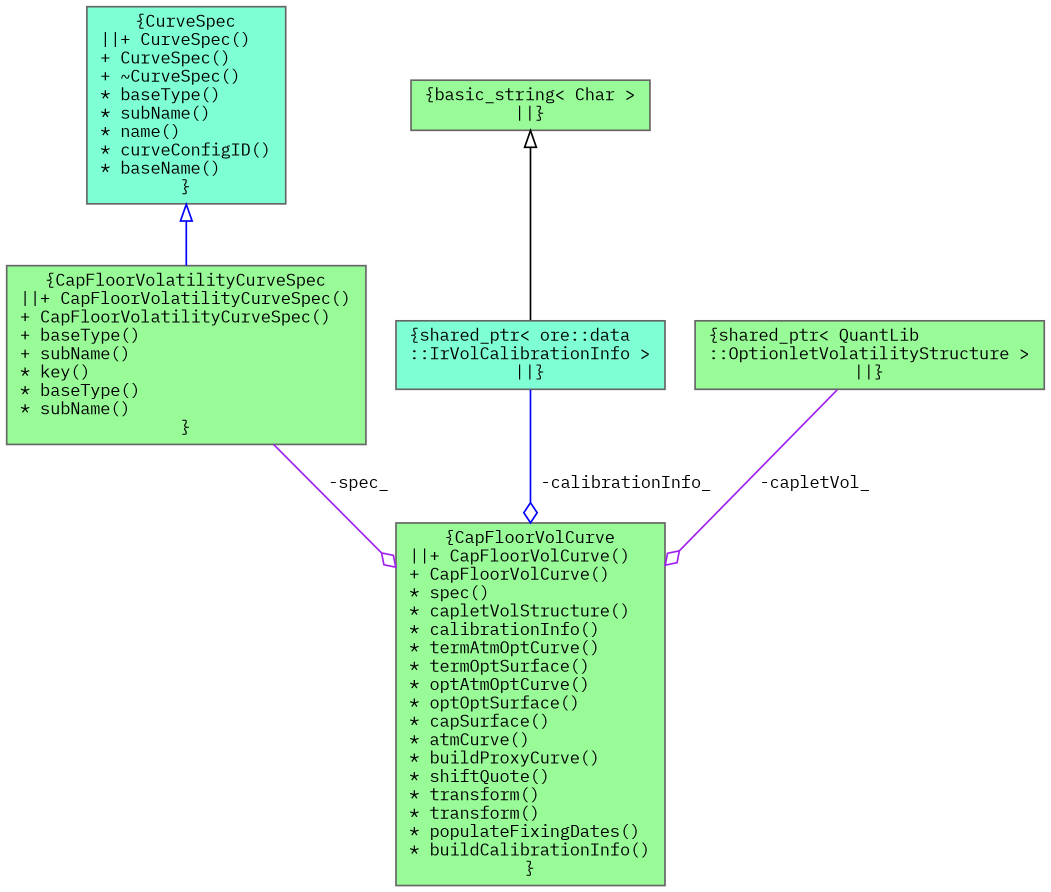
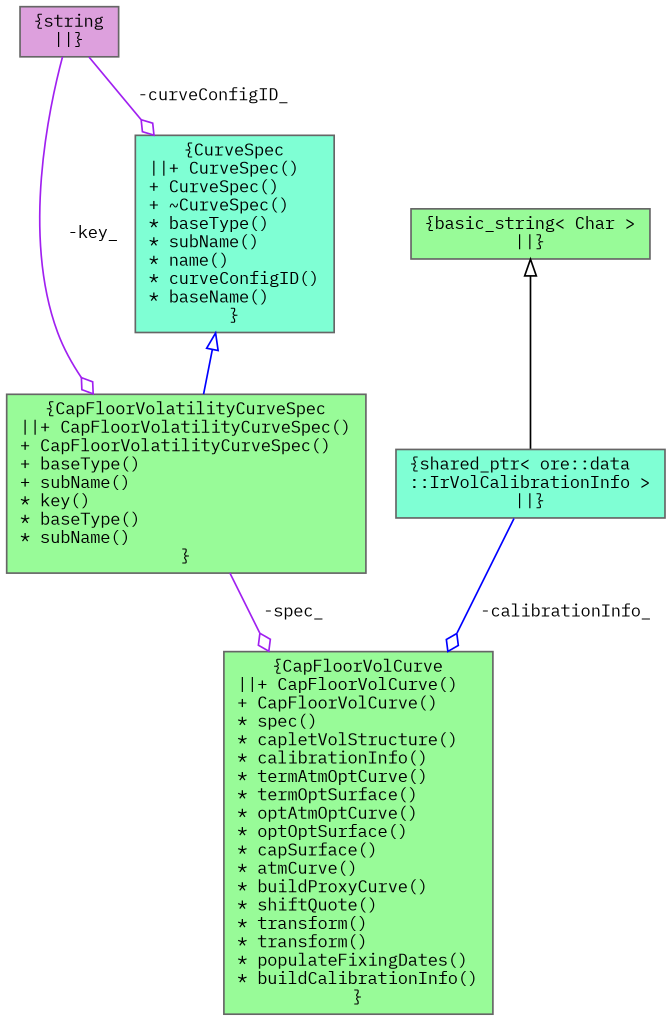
node "{string ||}": added
node "{shared_ptr< QuantLib ::OptionletVolatilityStructure > ||}": removed
